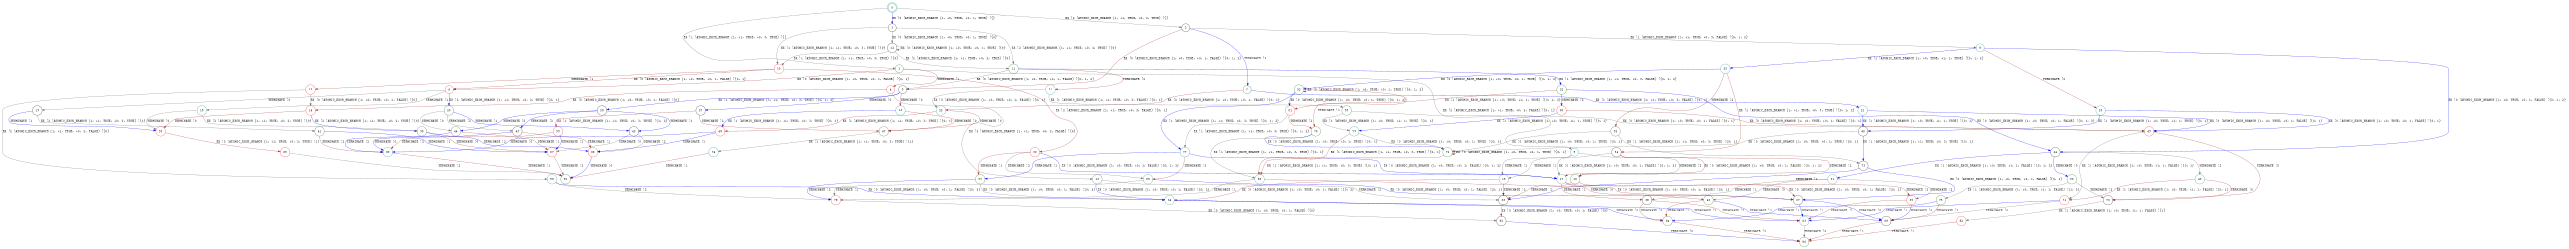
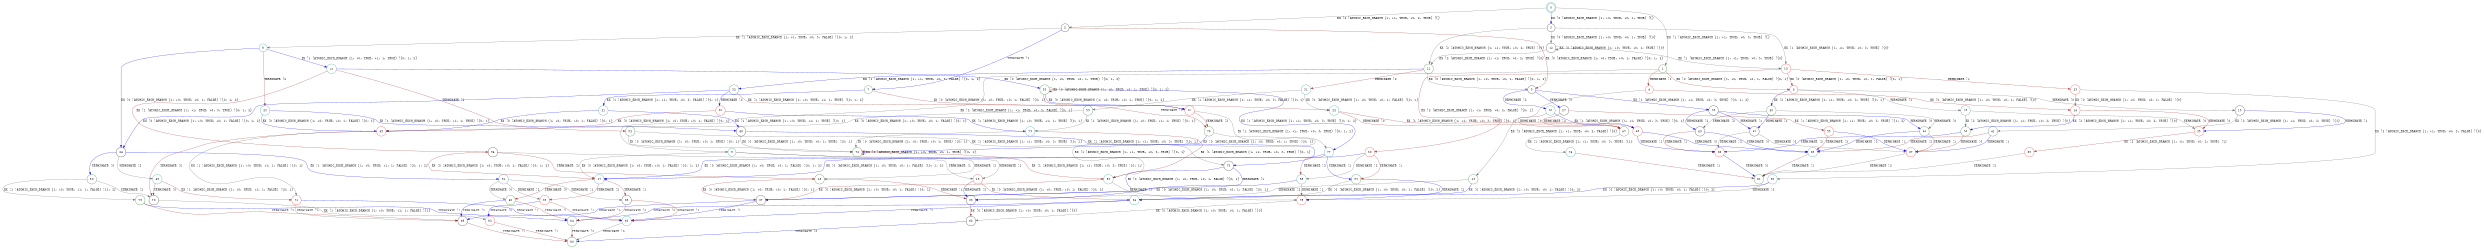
edge "9" -> "26": color brown -> blue
node "15": color teal -> red
edge "39" -> "68": now "39" -> "82"
